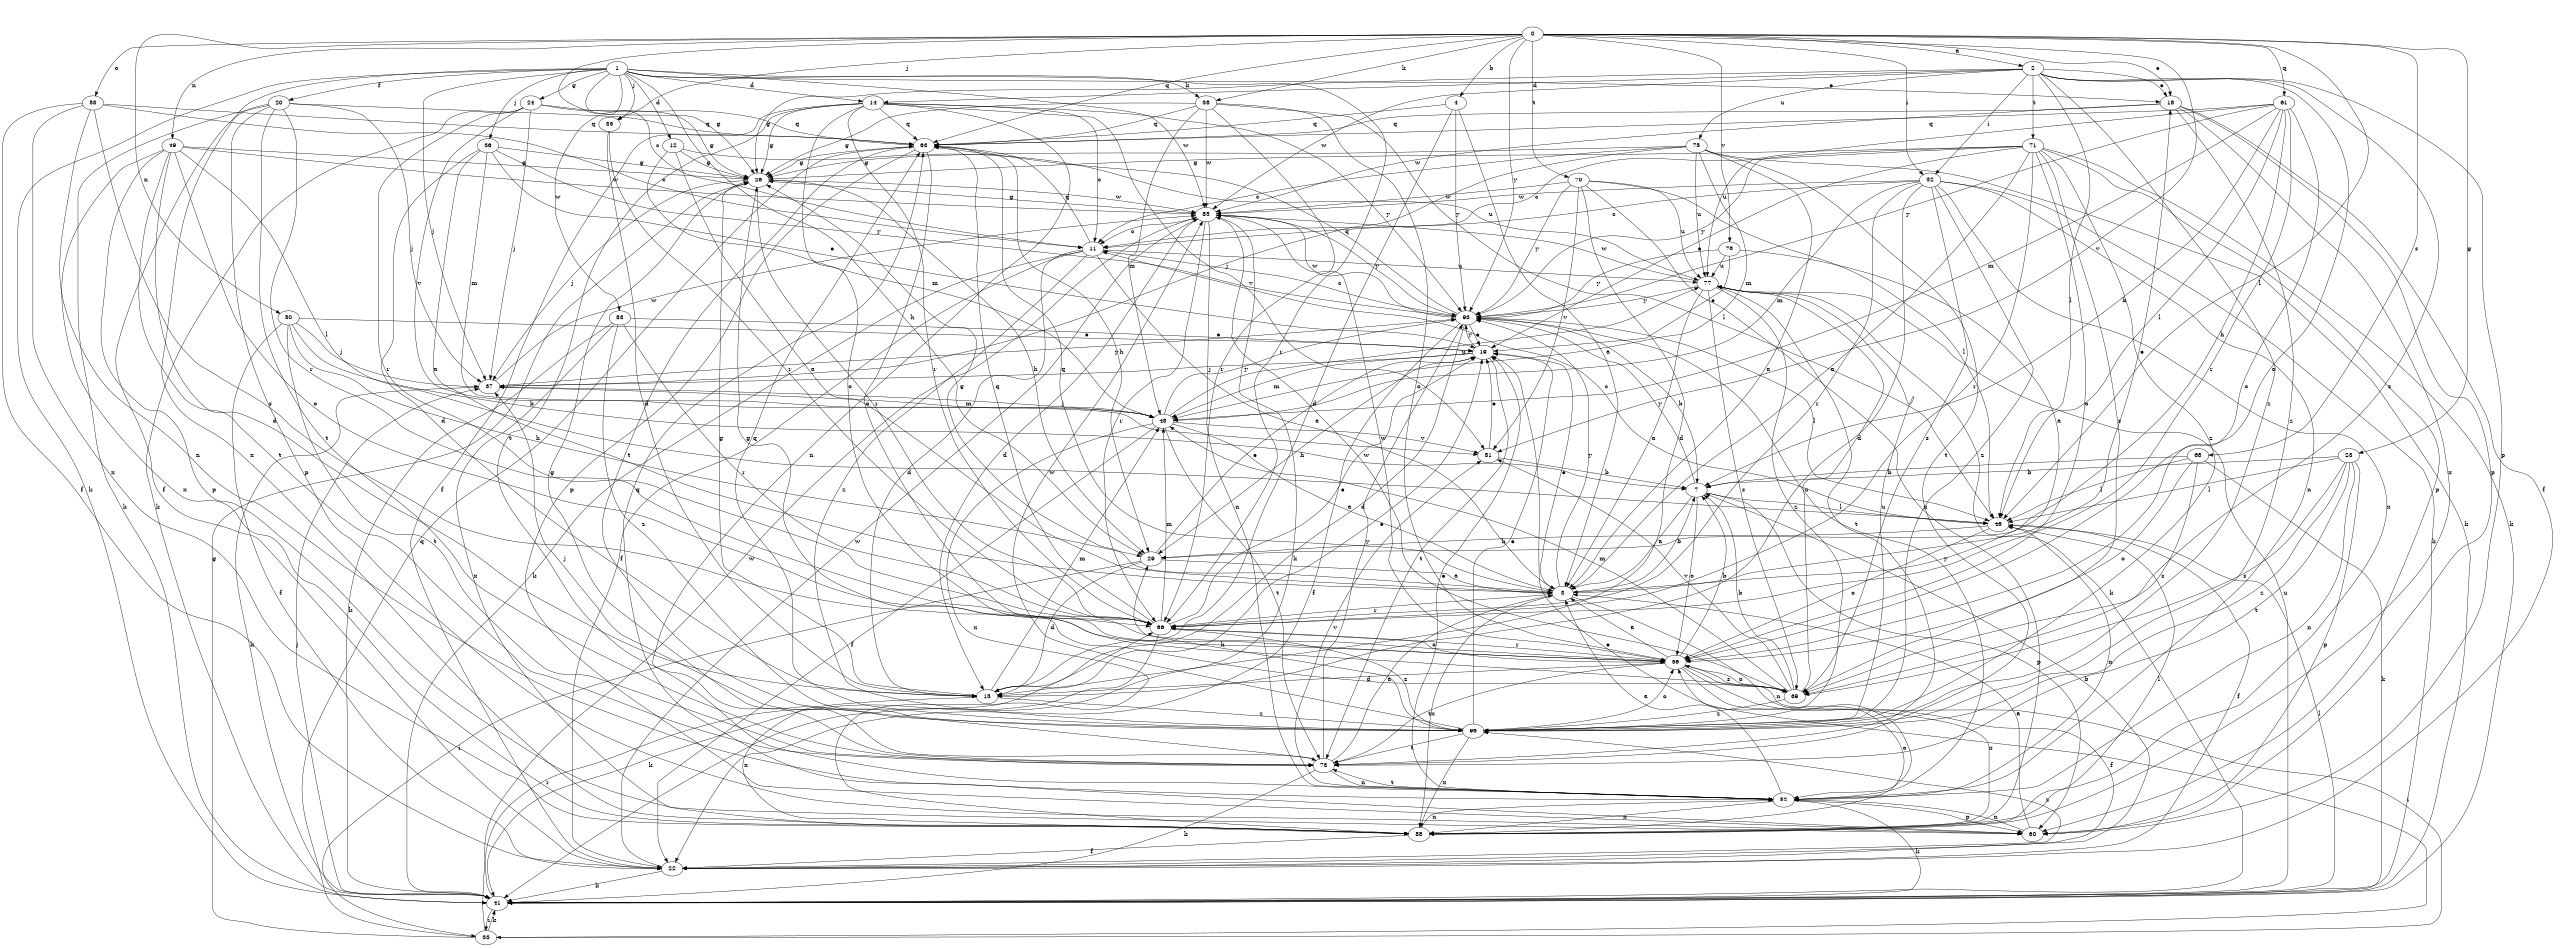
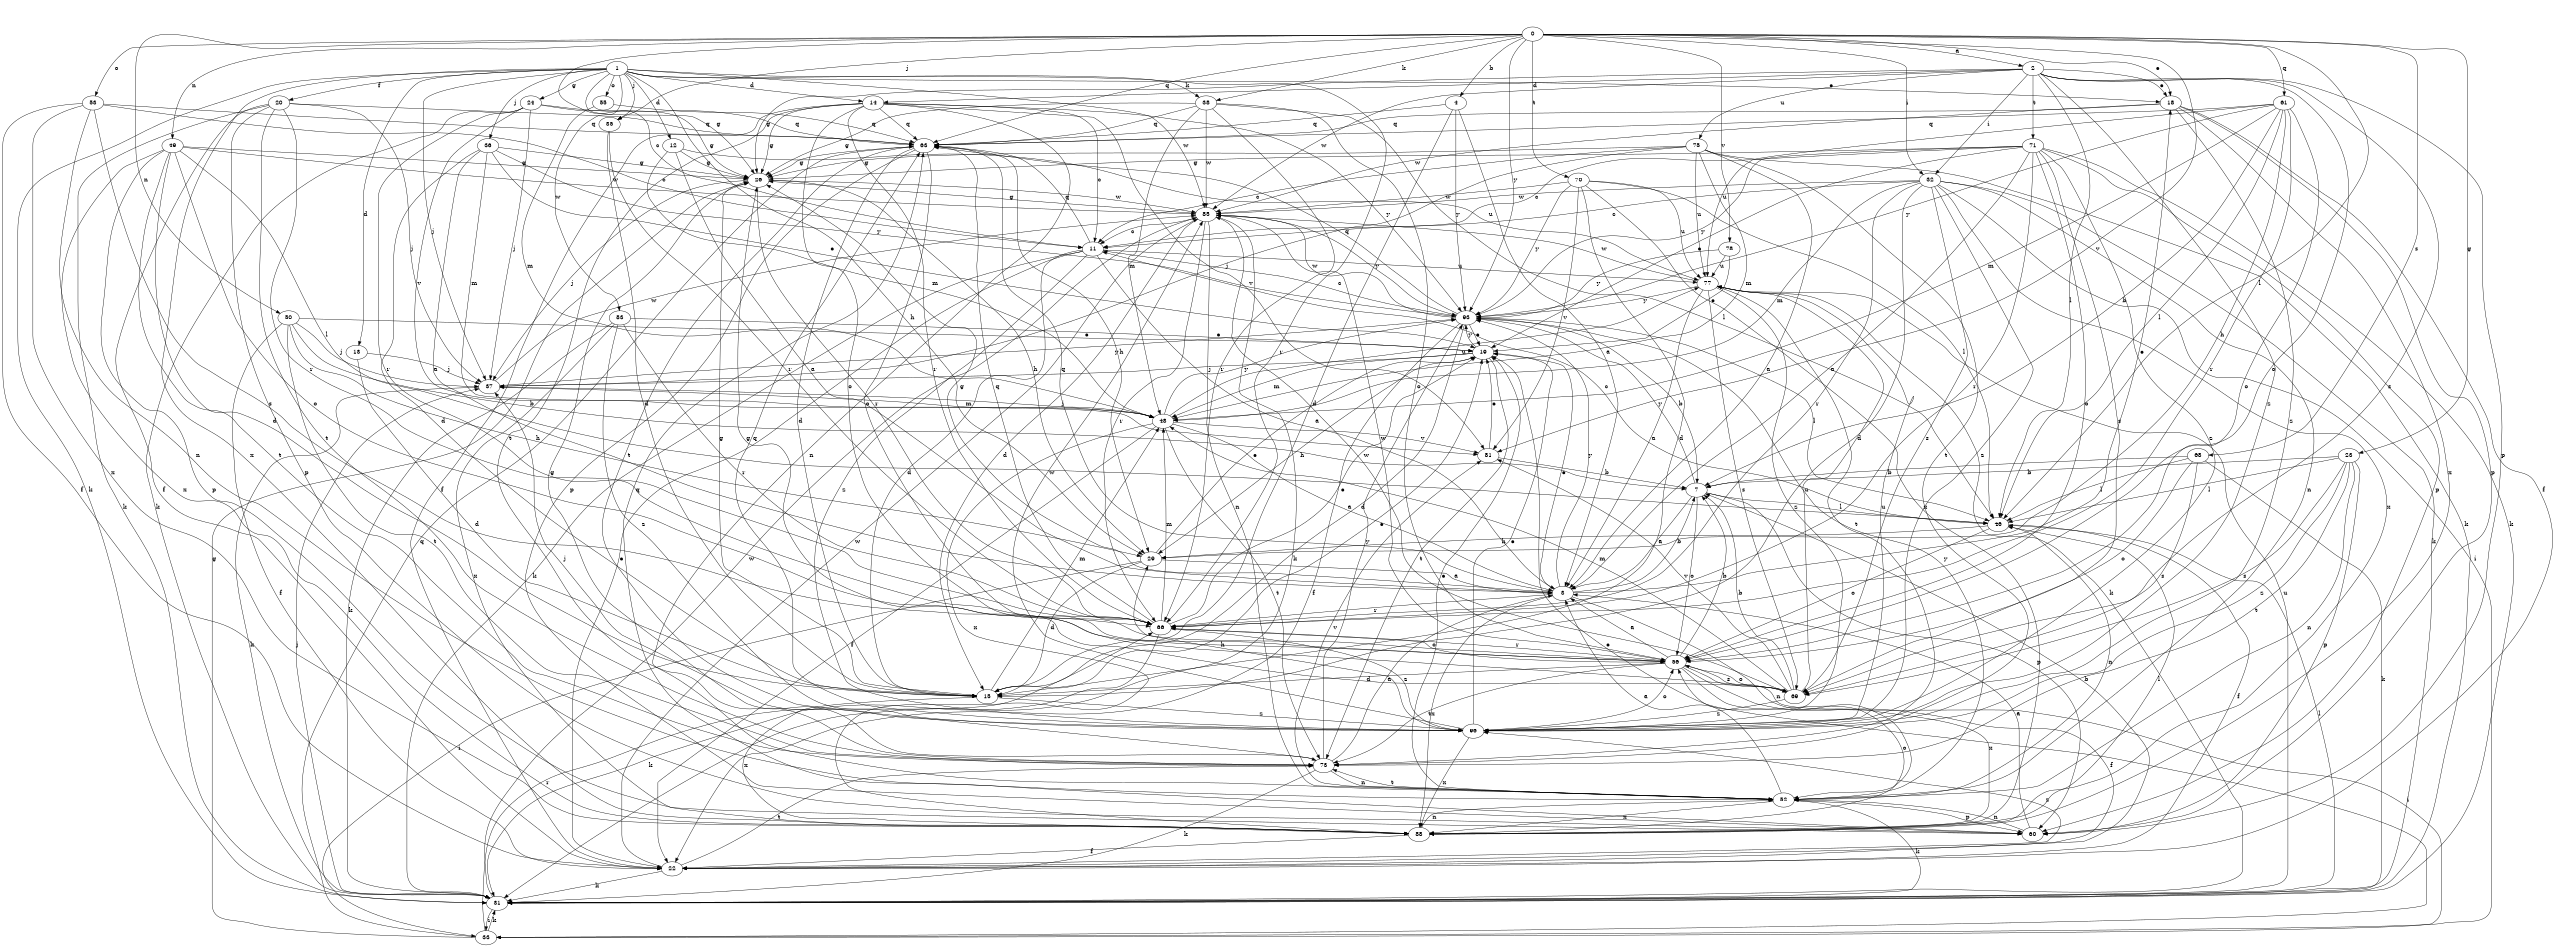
node "55": added
node "13": added
edge "63" -> "15": added, label "d"
edge "78" -> "3": removed, label "a"
edge "11" -> "22": label "f" -> "e"
edge "96" -> "73": now "22" -> "73"
node "41": label "41" -> "31"
edge "32" -> "33": added, label "i"
